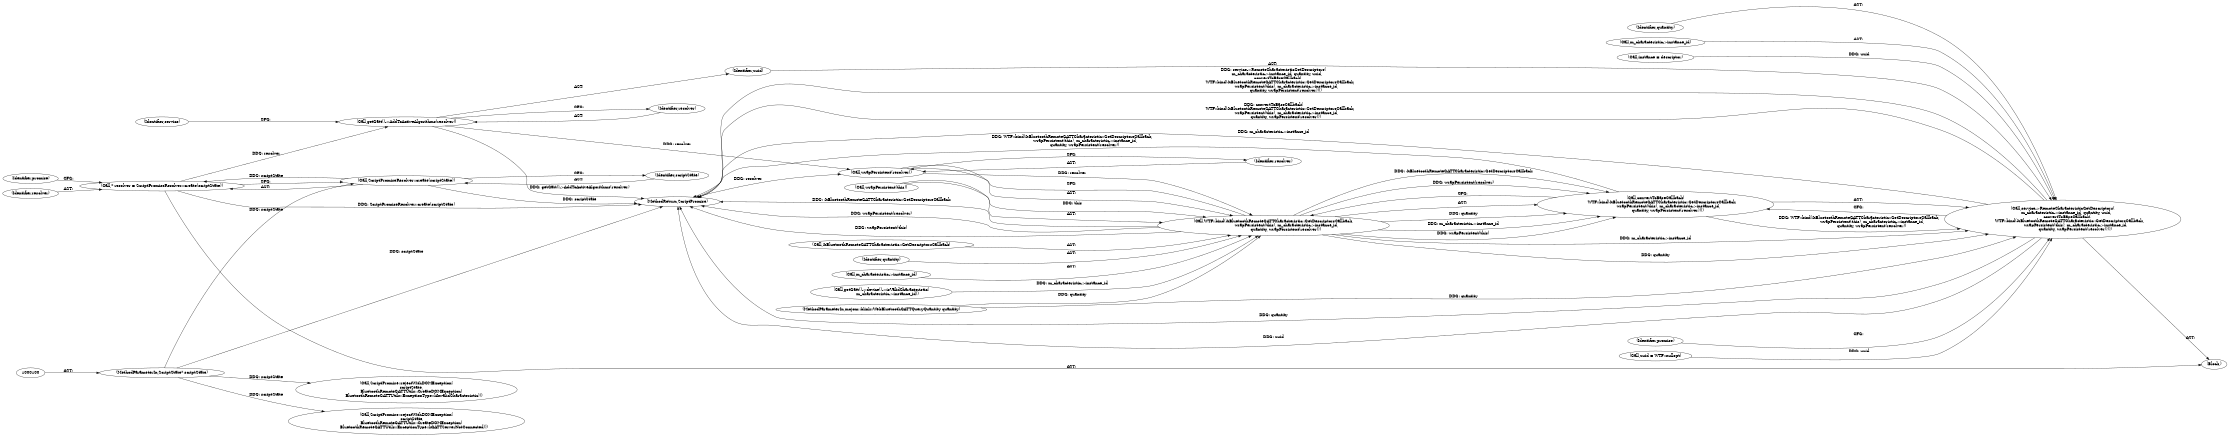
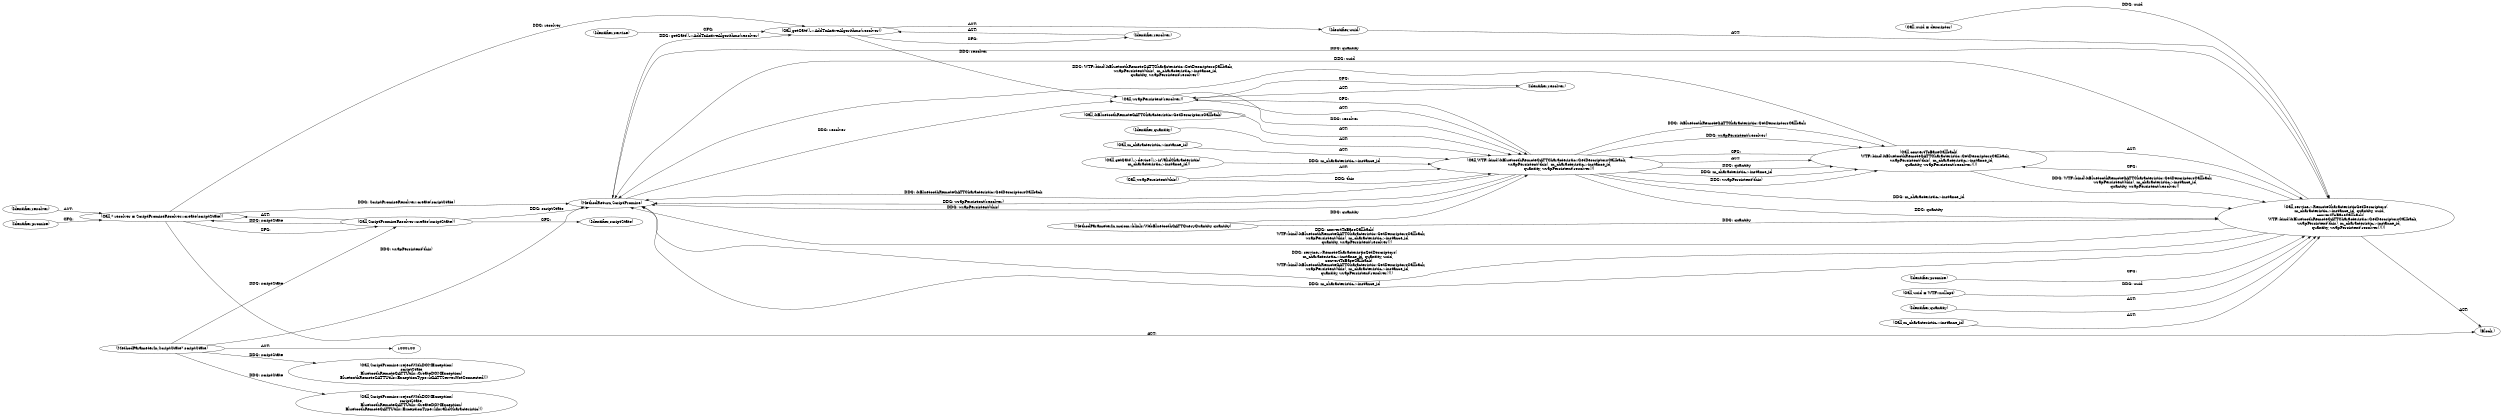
node "(Call,instance = descriptor)": label "(Call,instance = descriptor)" -> "(Call,uuid = descriptor)"
edge "(Call,getGatt()->AddToActiveAlgorithms(resolver))" -> "(MethodReturn,ScriptPromise)": reversed
edge "(Identifier,scriptState)" -> "(Call,ScriptPromiseResolver::create(scriptState))": removed, label "AST:"
edge "(MethodParameterIn,ScriptState* scriptState)" -> "(MethodReturn,ScriptPromise)": label "DDG: scriptState" -> "DDG: wrapPersistent(this)"
edge "1000100" -> "(MethodParameterIn,ScriptState* scriptState)": reversed
